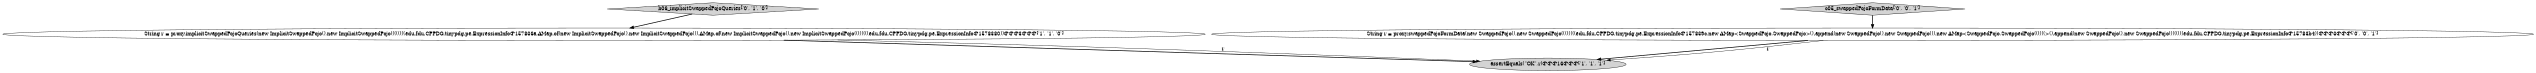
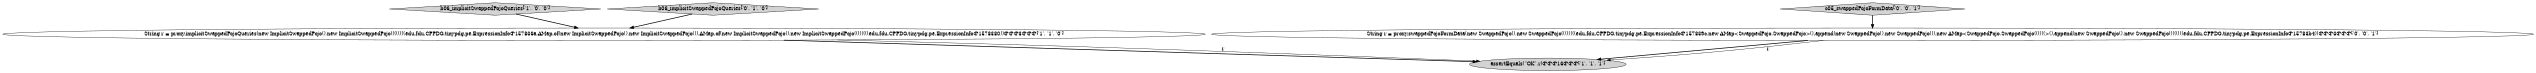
node "b06_implicitSwappedPojoQueries['1', '0', '0']": added
